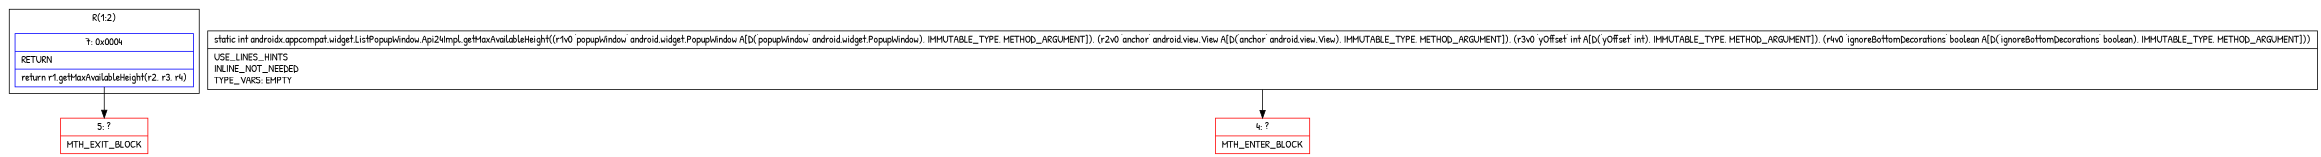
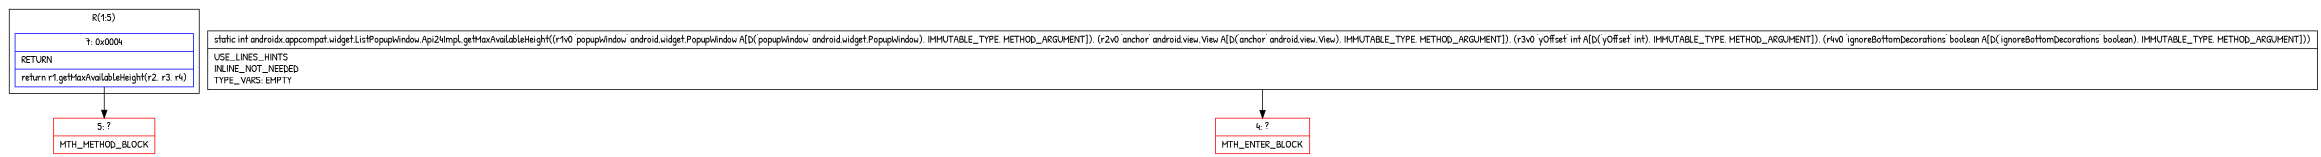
cluster "R(1:2)": label "R(1:2)" -> "R(1:5)"
node "5: ?": text "MTH_EXIT_BLOCK" -> "MTH_METHOD_BLOCK"
